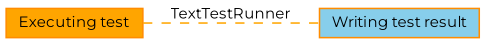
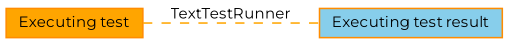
node "Writing test result": label "Writing test result" -> "Executing test result"
